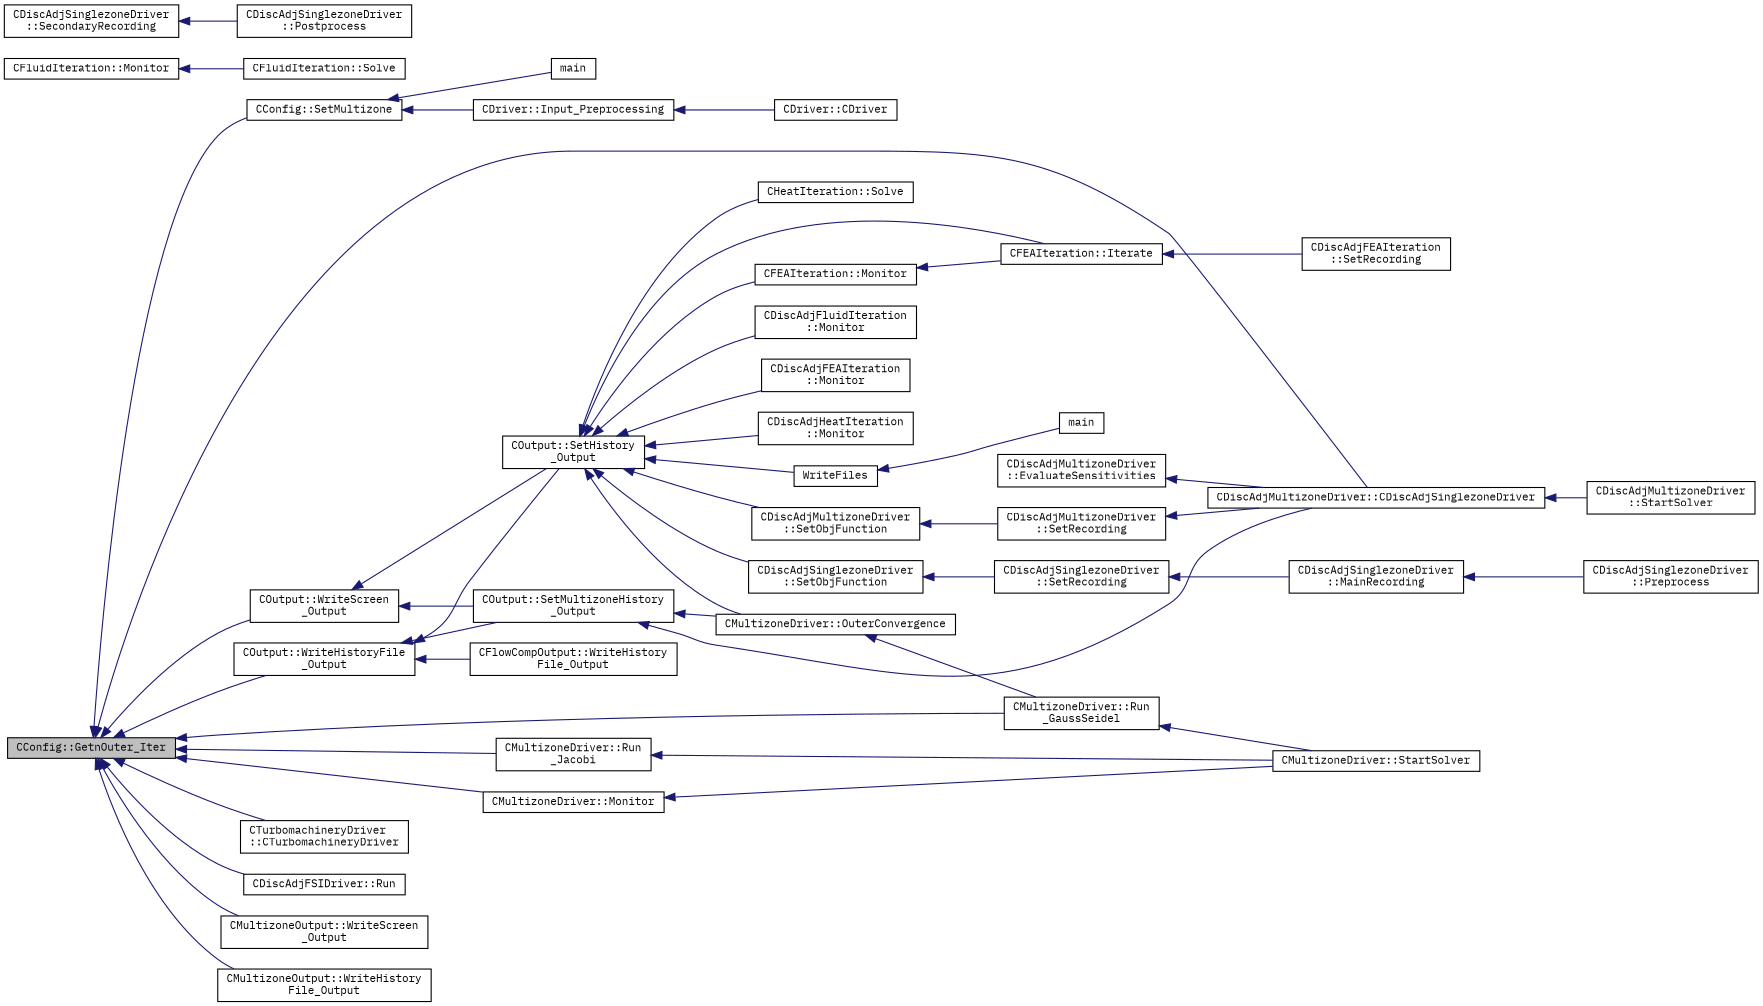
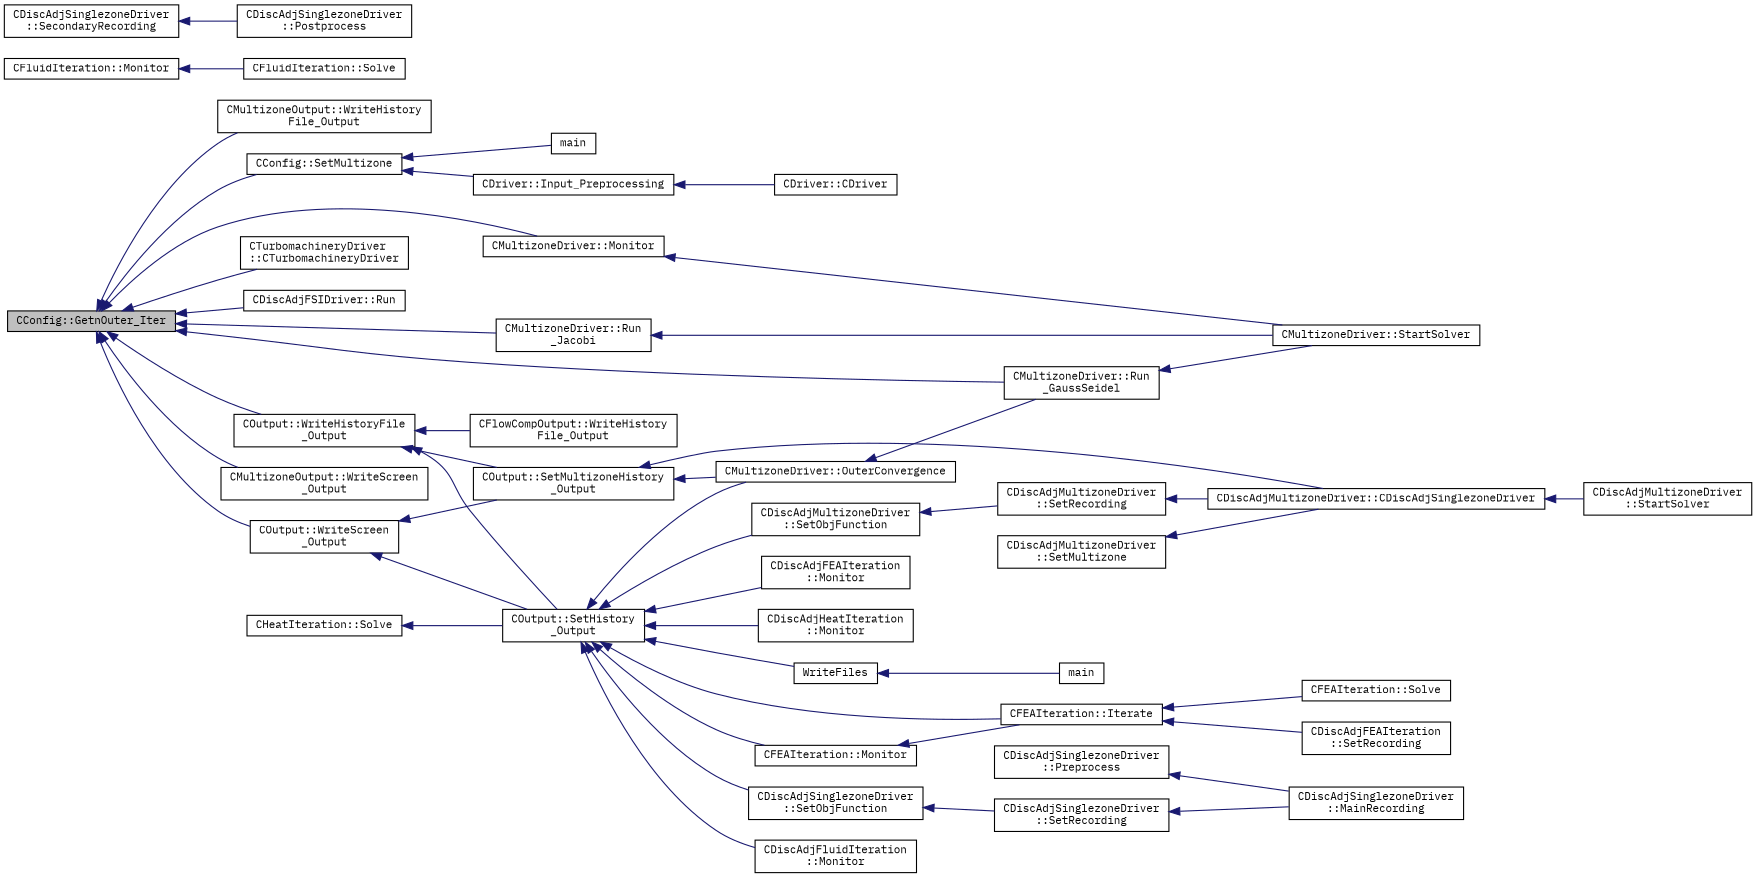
edge "CDiscAdjMultizoneDriver::CDiscAdjSinglezoneDriver" -> "CConfig::GetnOuter_Iter": removed
edge "CHeatIteration::Solve" -> "COutput::SetHistory _Output": reversed
node "CDiscAdjMultizoneDriver ::EvaluateSensitivities": label "CDiscAdjMultizoneDriver ::EvaluateSensitivities" -> "CDiscAdjMultizoneDriver ::SetMultizone"
edge "CDiscAdjSinglezoneDriver ::Preprocess" -> "CDiscAdjSinglezoneDriver ::MainRecording": reversed
node "CFEAIteration::Solve": added
